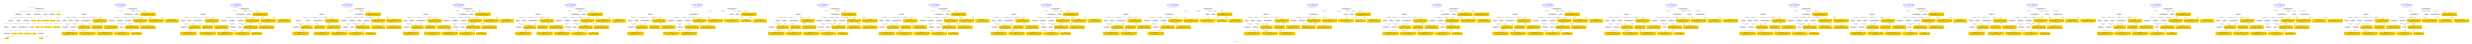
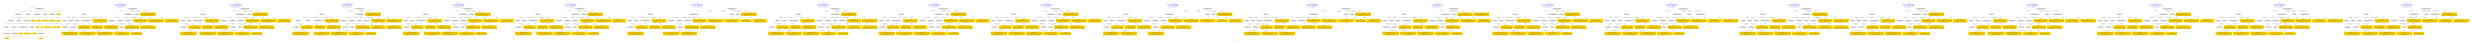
node "dimensions": fillcolor lightgray -> gold
node "nationality_URI": fillcolor gold -> lightgray
